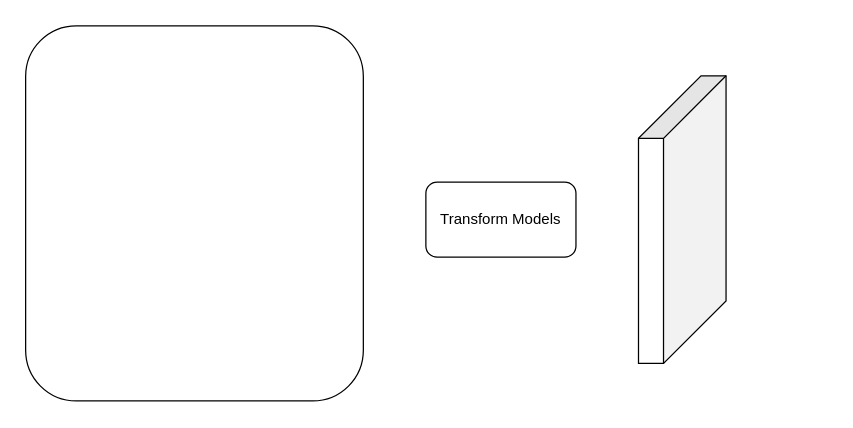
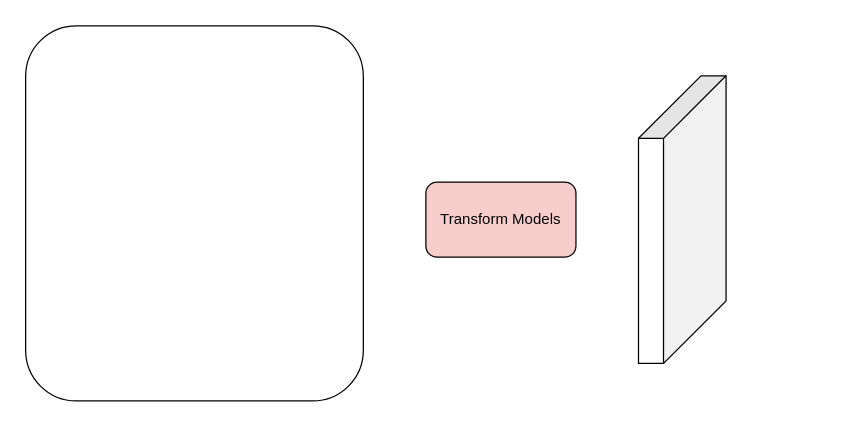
node "Transform Models": fillcolor #ffffff -> #f8cecc
